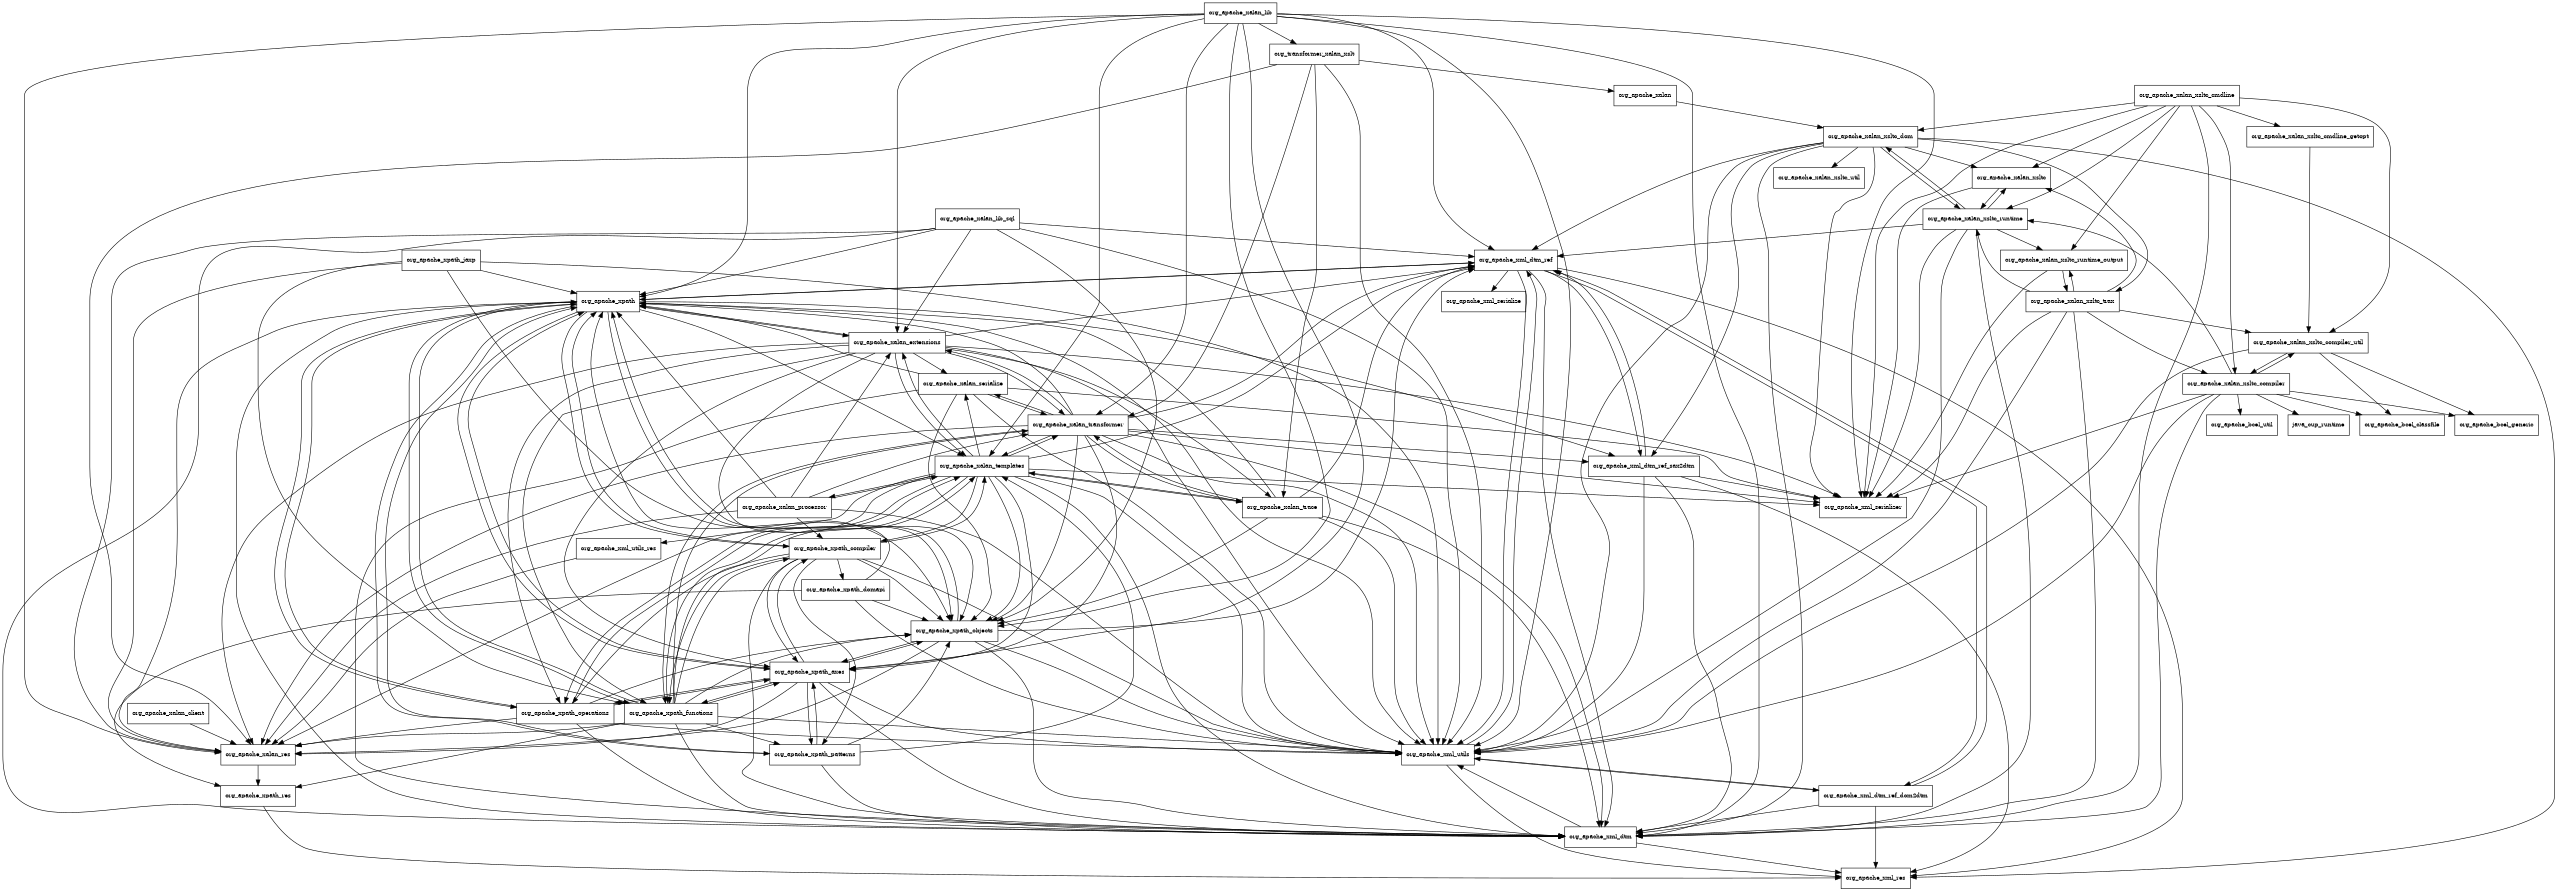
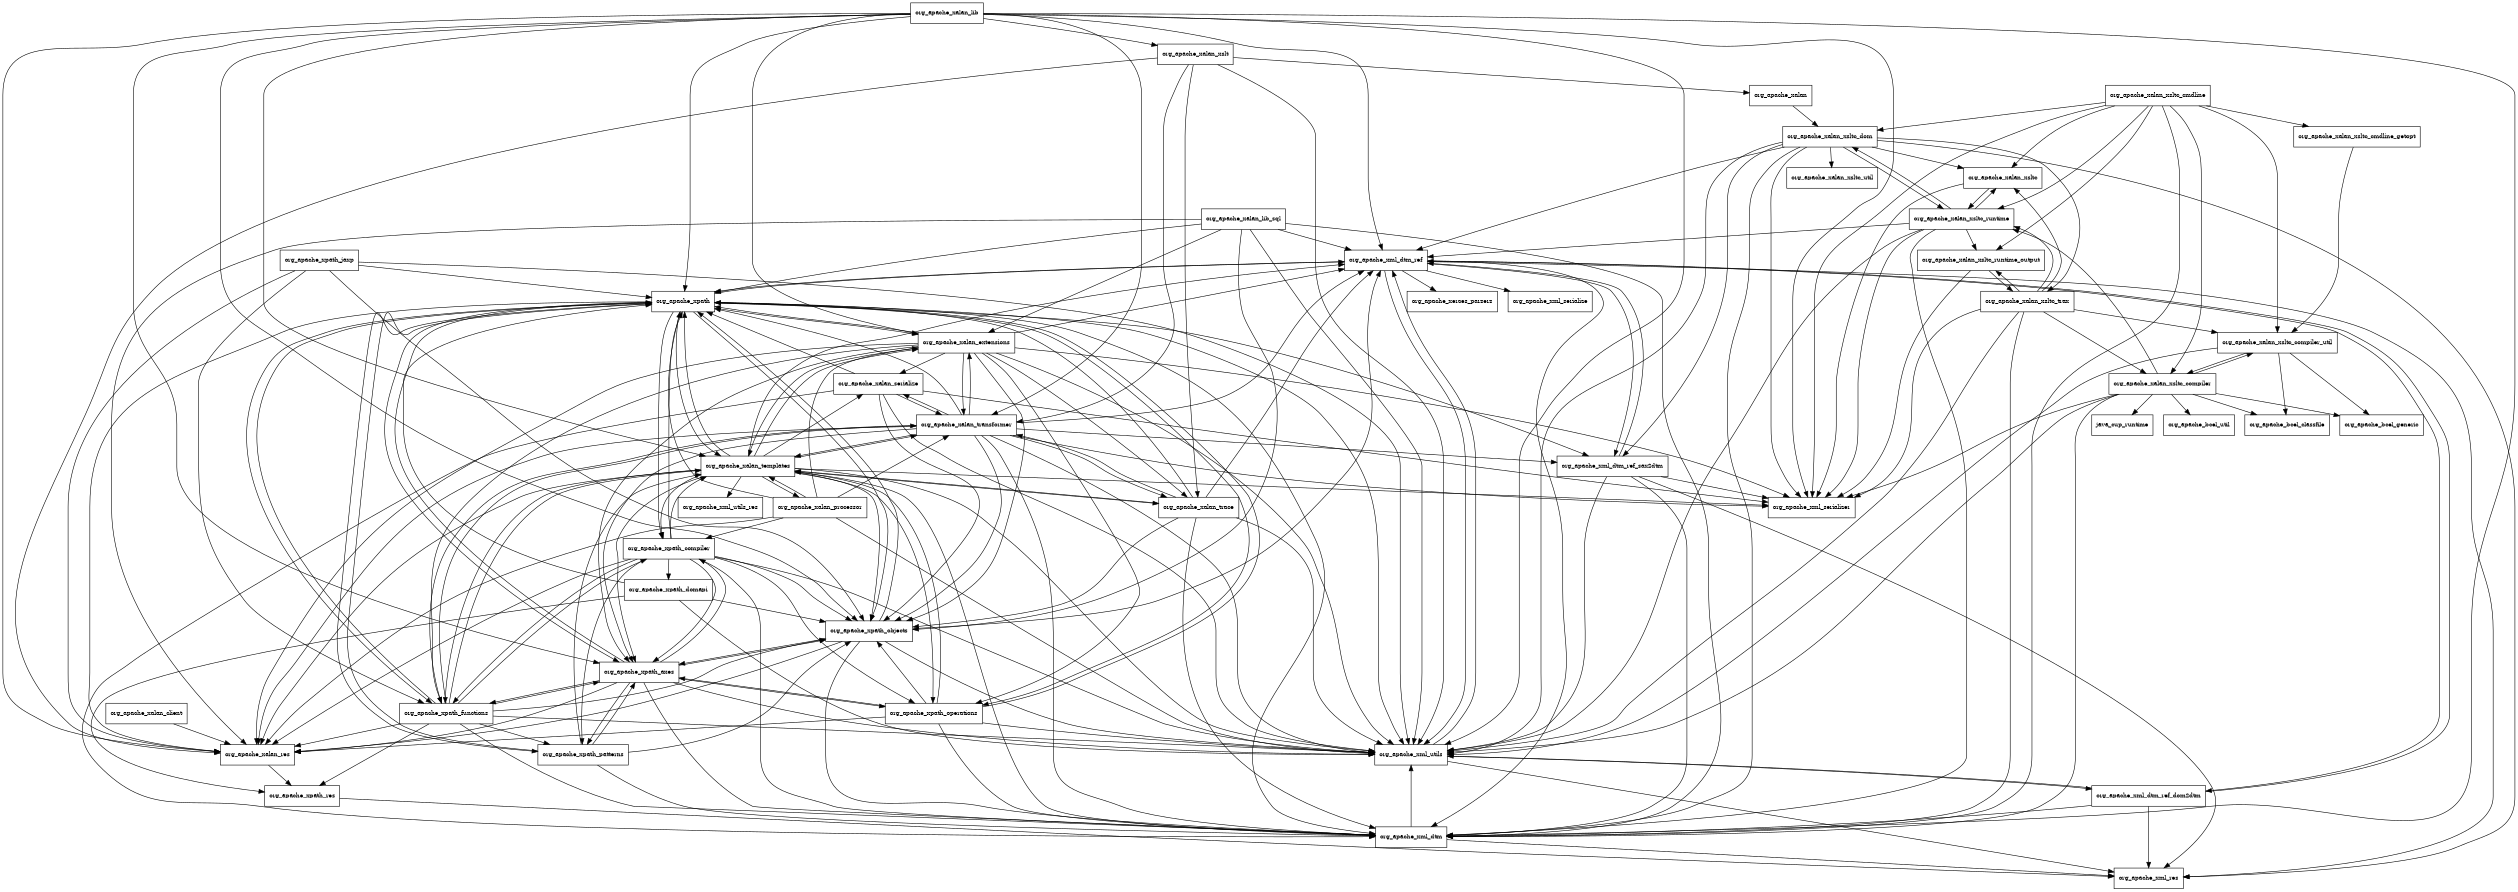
node "org_transformer_xalan_xslt": label "org_transformer_xalan_xslt" -> "org_apache_xalan_xslt"
node "org_apache_xerces_parsers": added
edge "org_apache_xalan_templates" -> "org_apache_xpath": added
edge "org_apache_xml_utils_res" -> "org_apache_xalan_res": now "org_apache_xpath_compiler" -> "org_apache_xalan_res"
